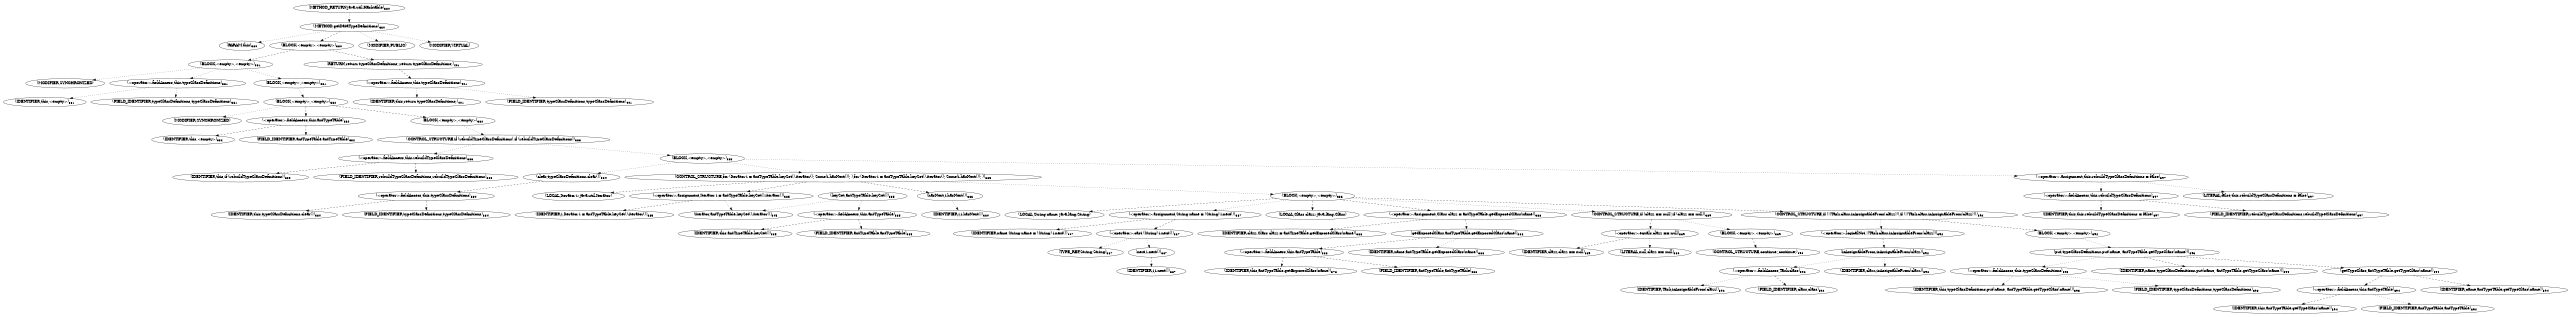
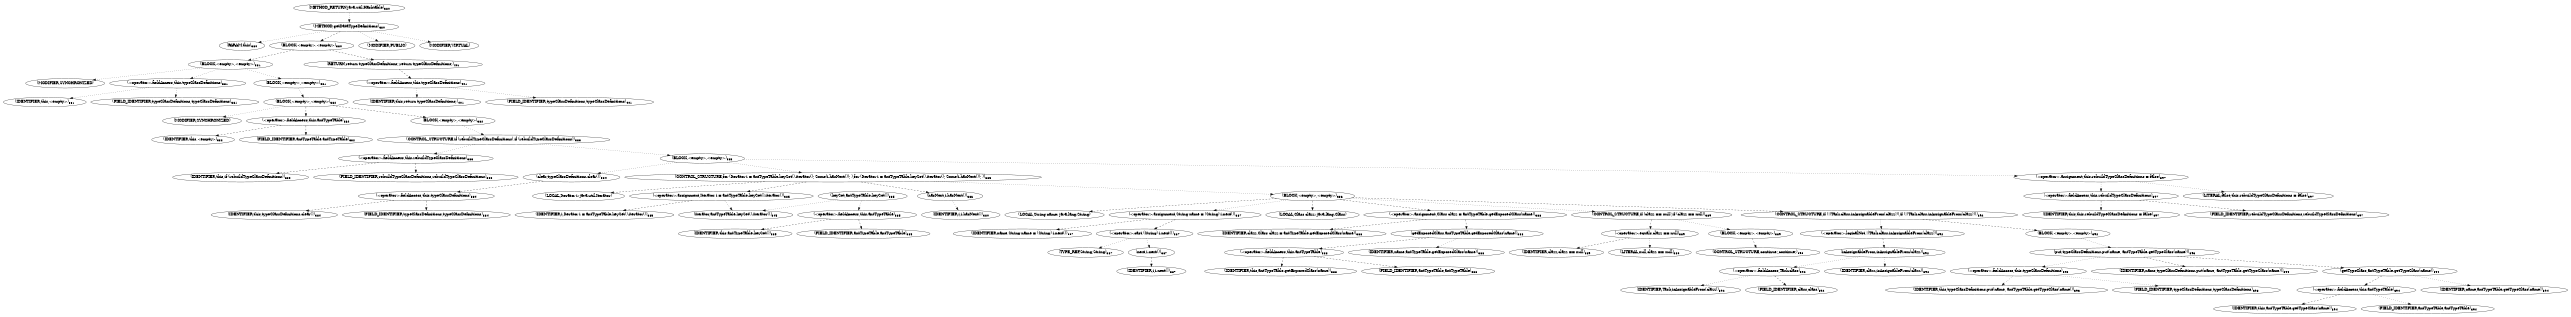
node "(IDENTIFIER,this,antTypeTable.getExposedClass(name))": text "378" -> "388"
edge "(getTypeClass,antTypeTable.getTypeClass(name))" -> "(IDENTIFIER,name,antTypeTable.getTypeClass(name))": style dashed -> dotted
